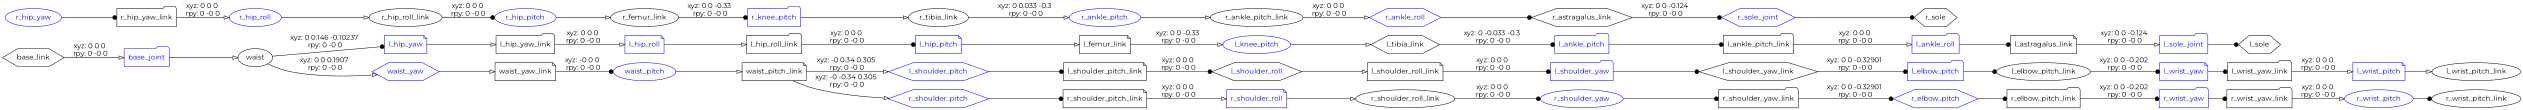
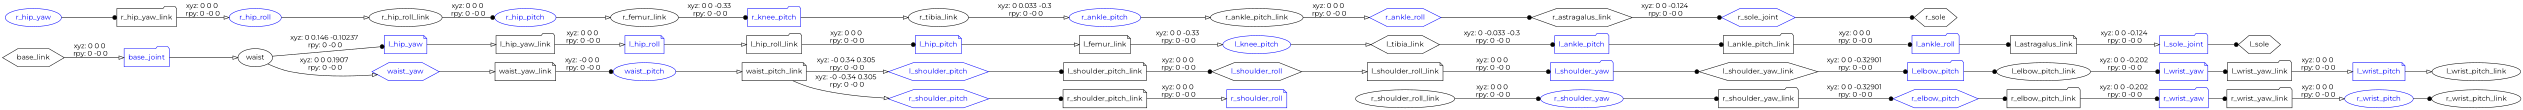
node "r_sole_joint": fontcolor blue -> black
edge "l_ankle_pitch_link" -> "l_ankle_roll": arrowhead onormal -> dot
edge "r_shoulder_roll" -> "r_shoulder_roll_link": removed
